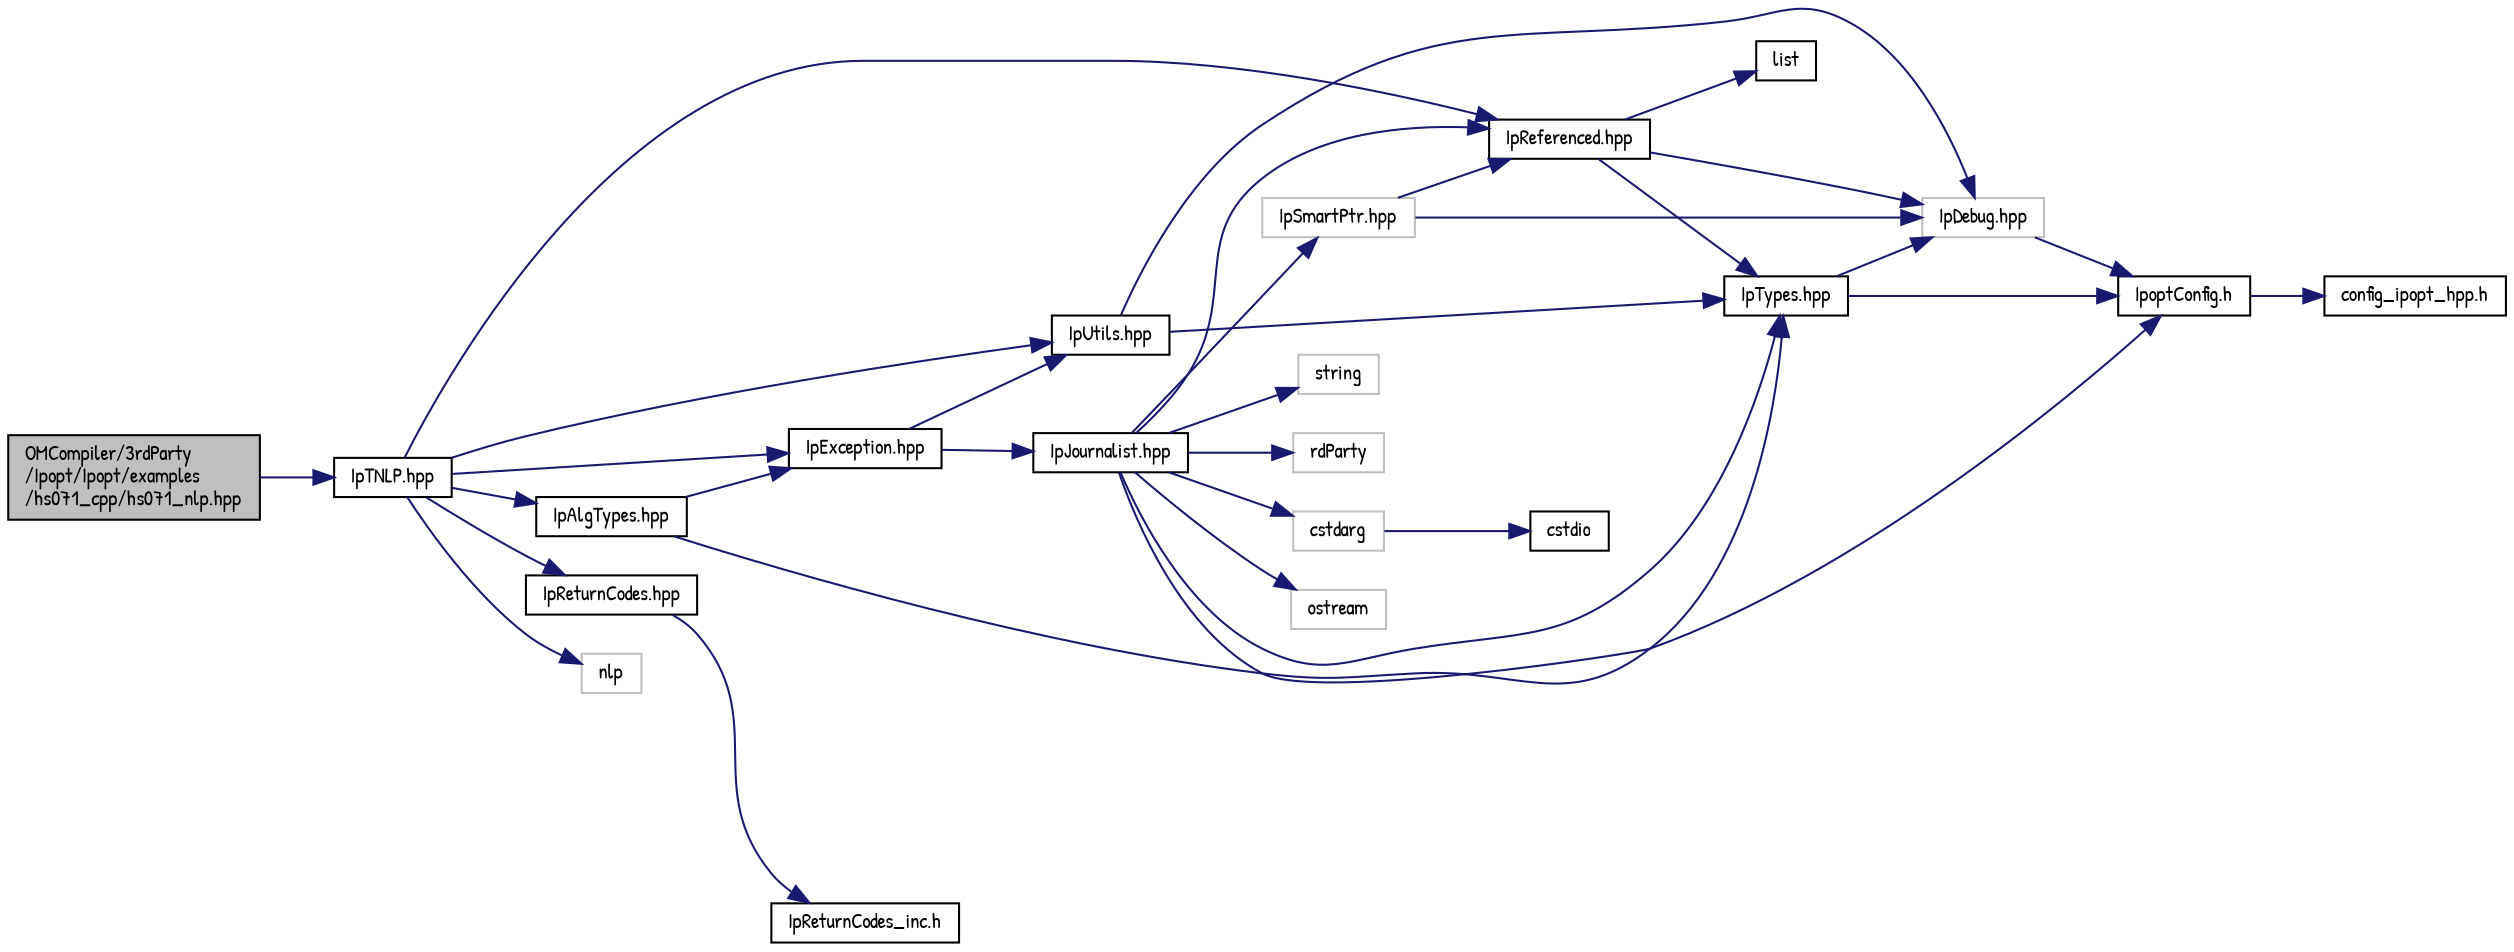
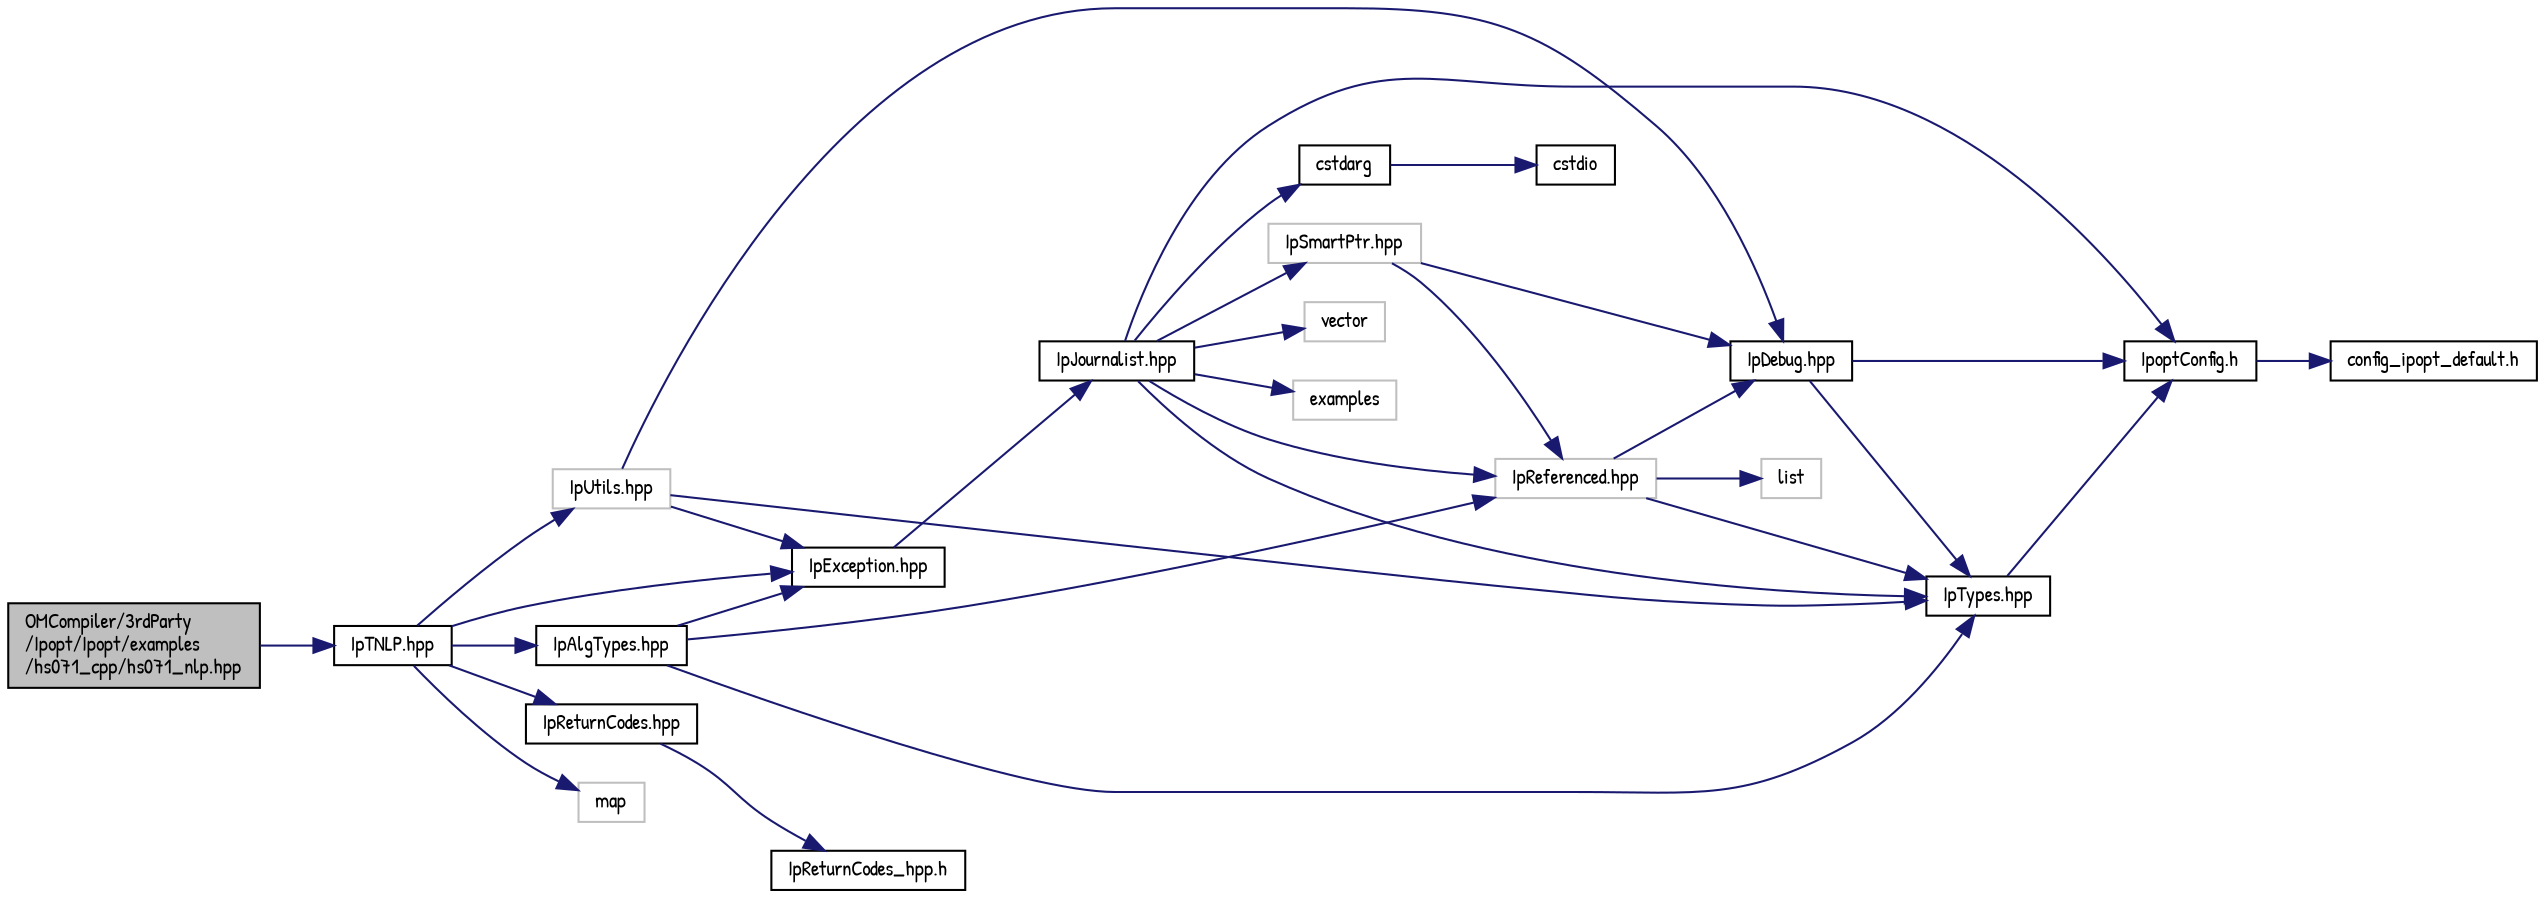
node "list": color black -> grey75
edge "IpTNLP.hpp" -> "IpReferenced.hpp": now "IpAlgTypes.hpp" -> "IpReferenced.hpp"
node "IpReferenced.hpp": color black -> grey75
node "IpDebug.hpp": color grey75 -> black
edge "IpTypes.hpp" -> "IpDebug.hpp": reversed
node "config_ipopt_hpp.h": label "config_ipopt_hpp.h" -> "config_ipopt_default.h"
node "IpUtils.hpp": color black -> grey75
node "string": removed
edge "IpException.hpp" -> "IpUtils.hpp": reversed
node "rdParty": label "rdParty" -> "vector"
node "cstdarg": color grey75 -> black
node "ostream": label "ostream" -> "examples"
node "nlp": label "nlp" -> "map"
node "IpReturnCodes_inc.h": label "IpReturnCodes_inc.h" -> "IpReturnCodes_hpp.h"
